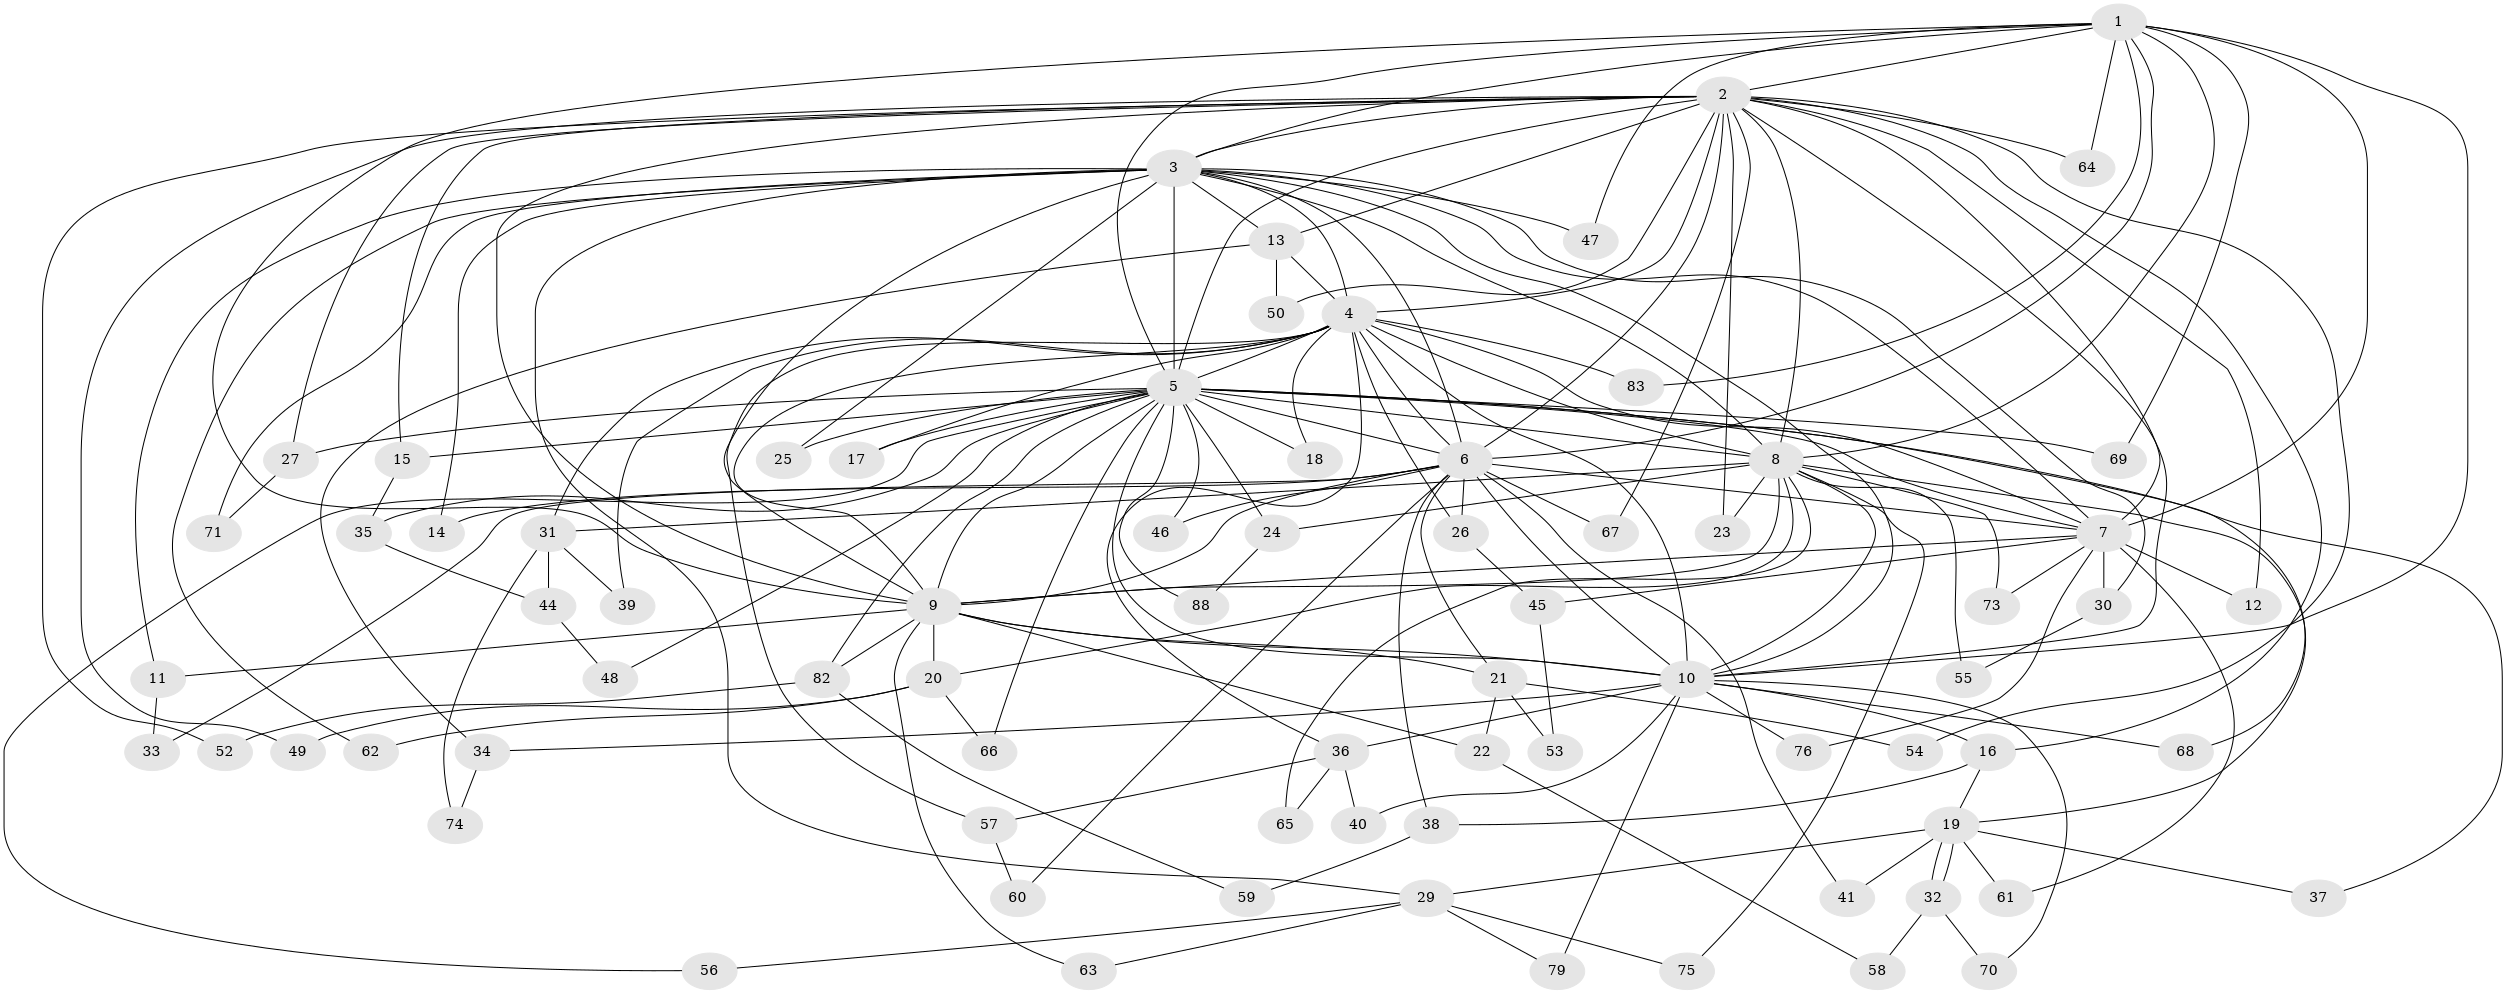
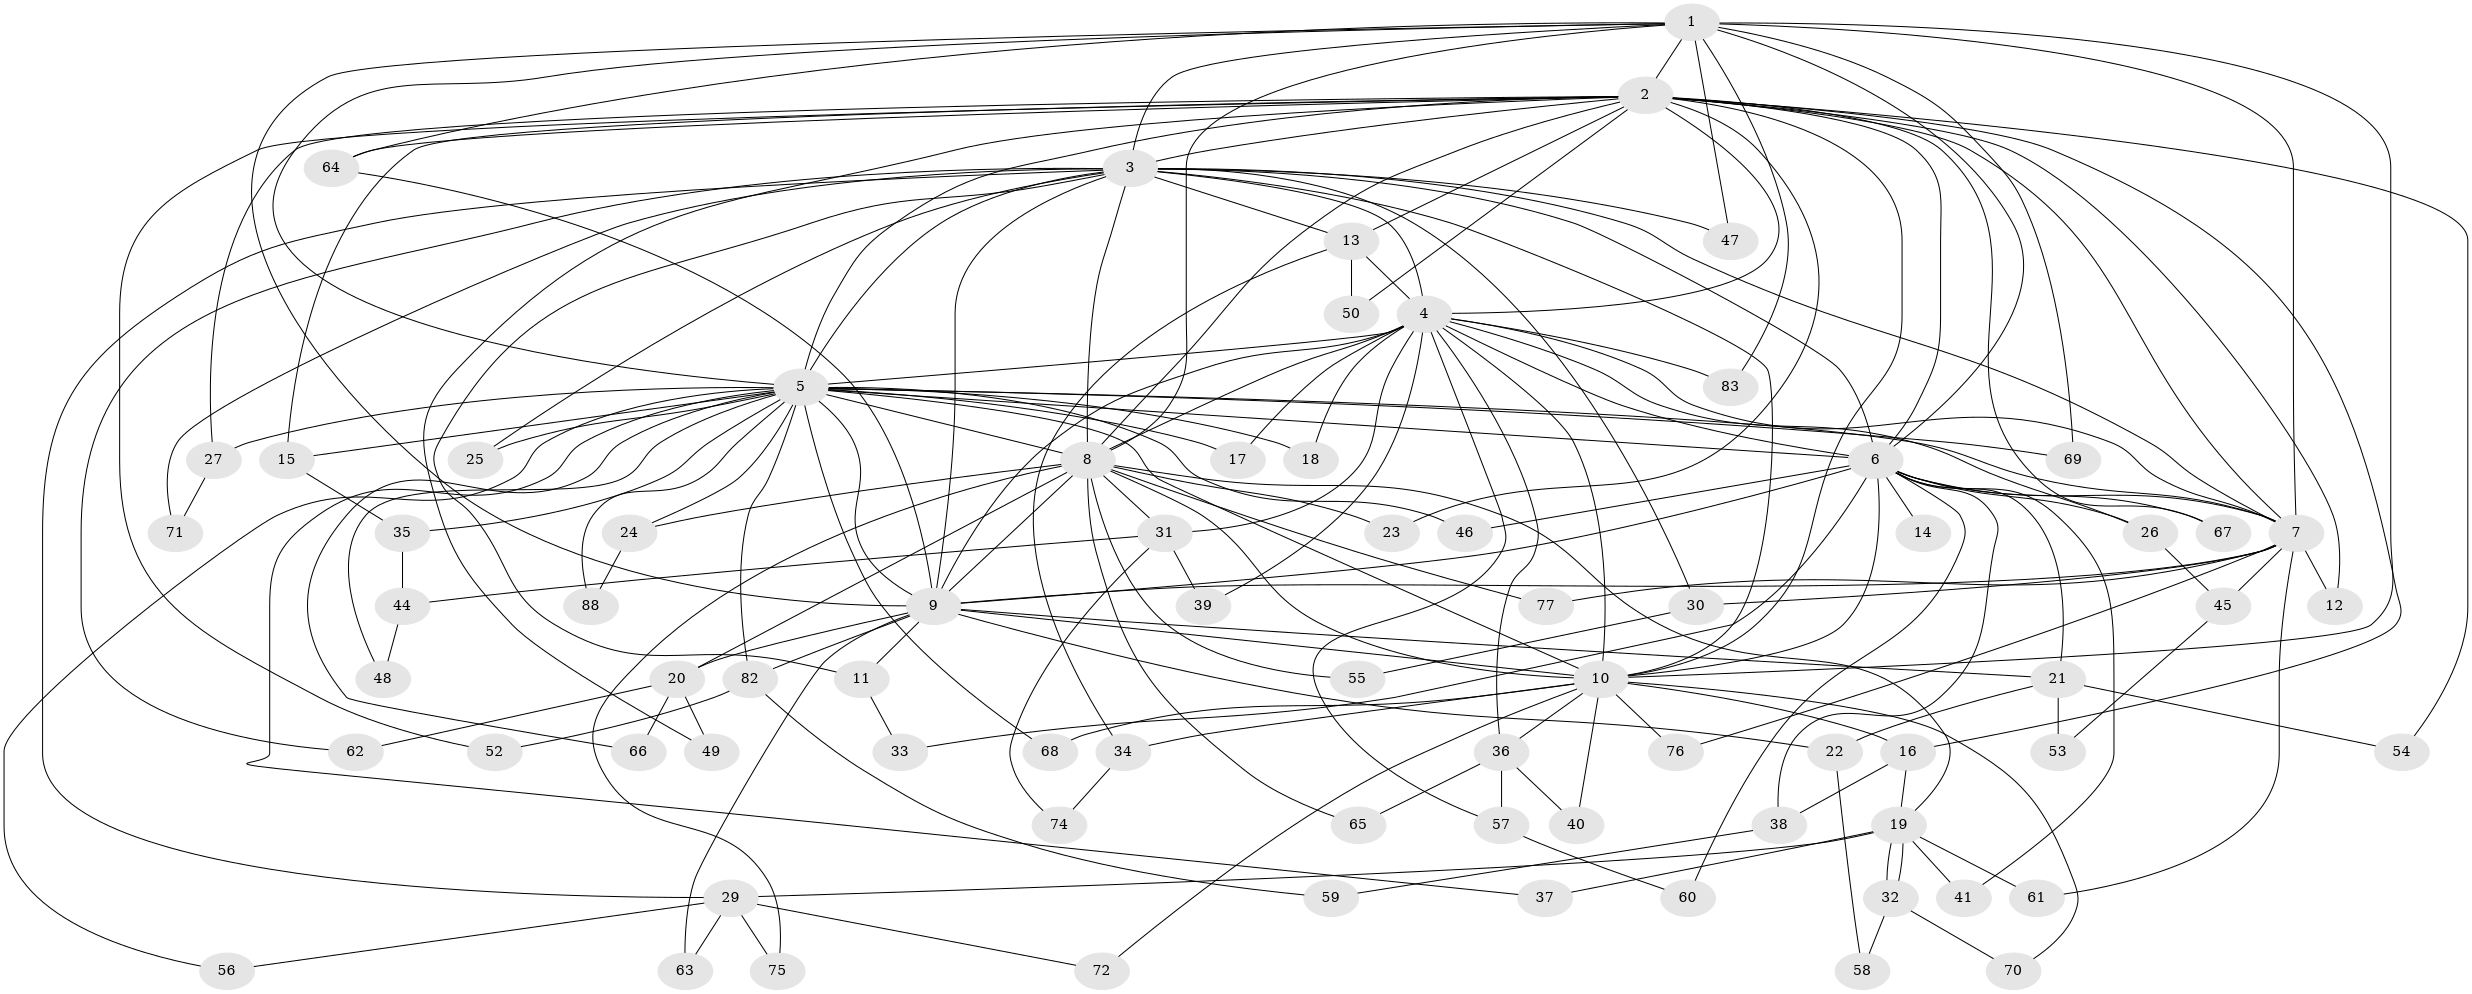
edge "2" -- "9": now "64" -- "9"
edge "3" -- "14": removed
node "73": label "73" -> "77"
node "79": label "79" -> "72"
